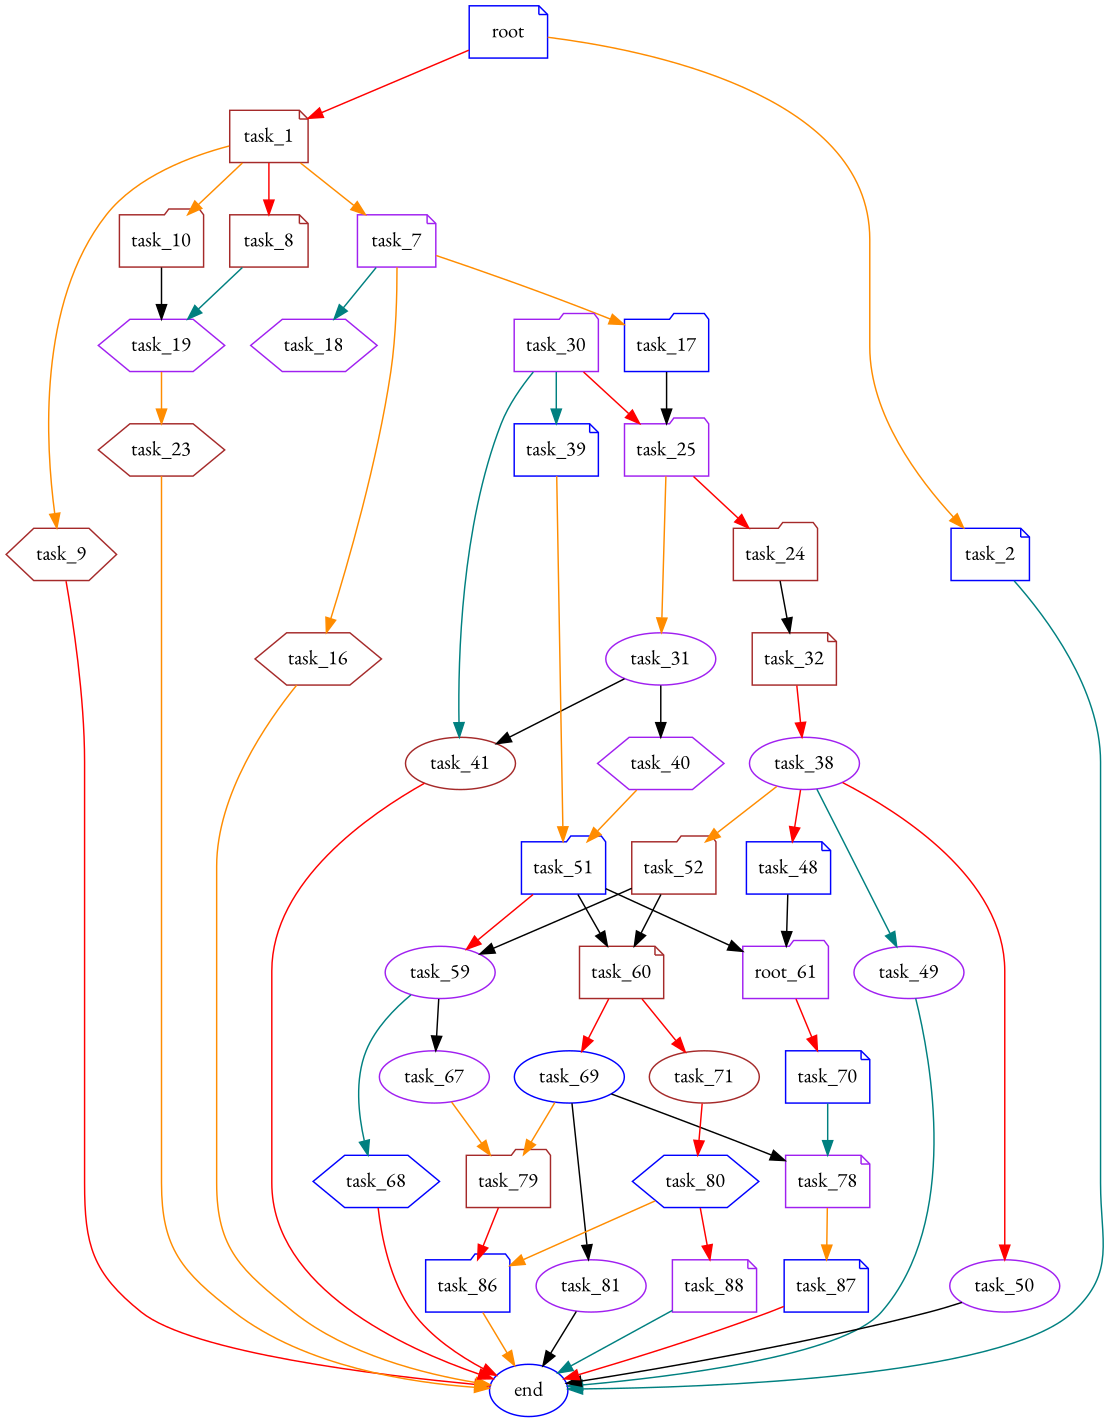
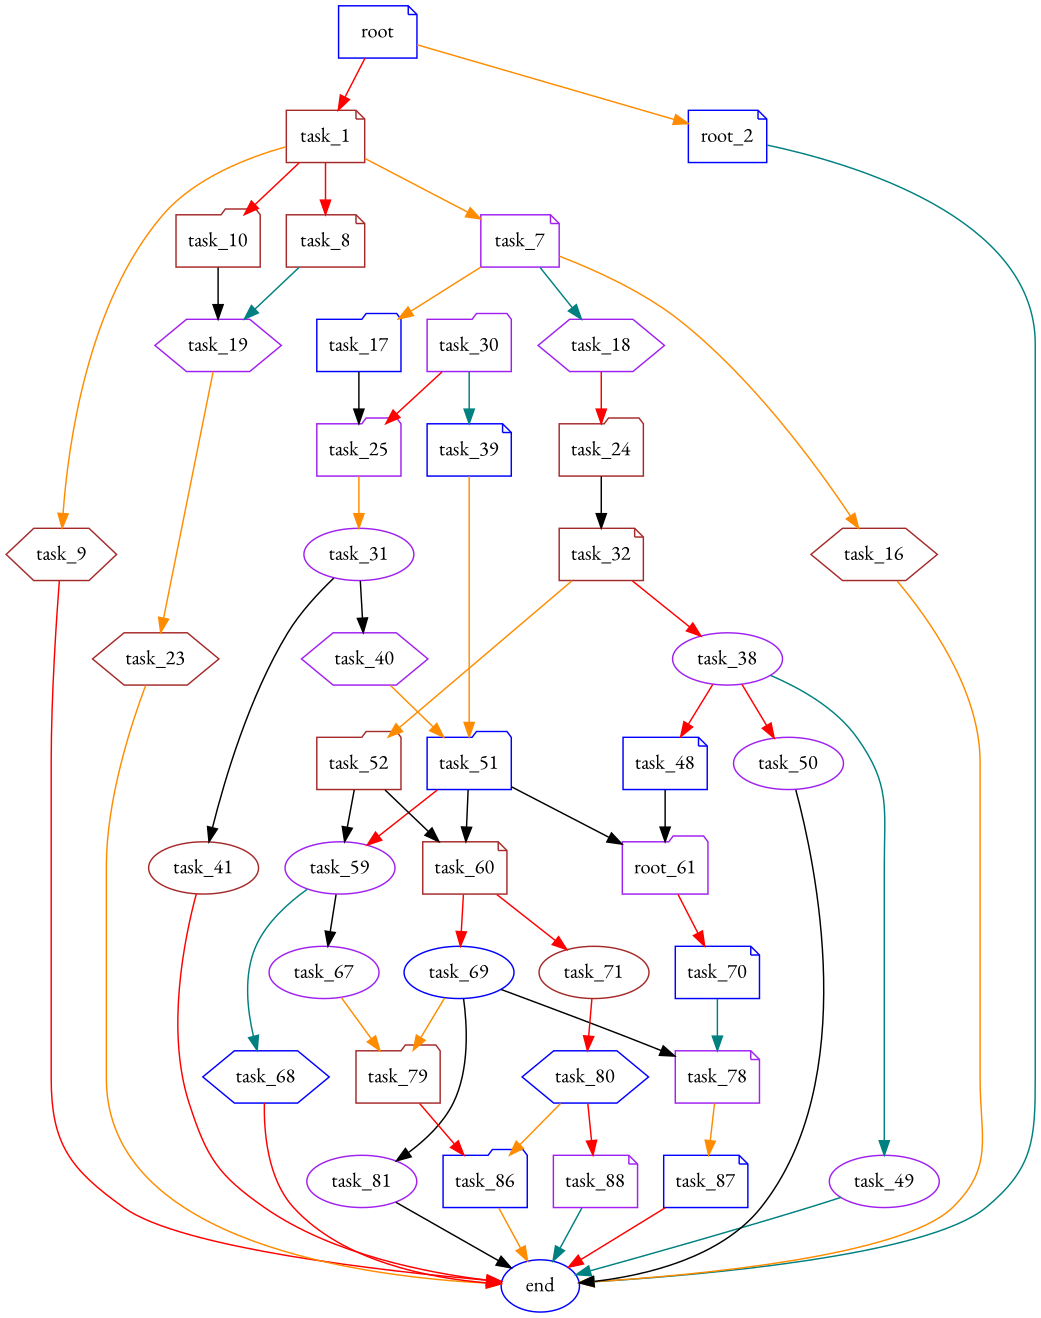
edge "task_1" -> "task_10": color darkorange -> red
edge "task_25" -> "task_24": now "task_18" -> "task_24"
edge "task_30" -> "task_41": removed
node "task_2": label "task_2" -> "root_2"
edge "task_38" -> "task_52": now "task_32" -> "task_52"
